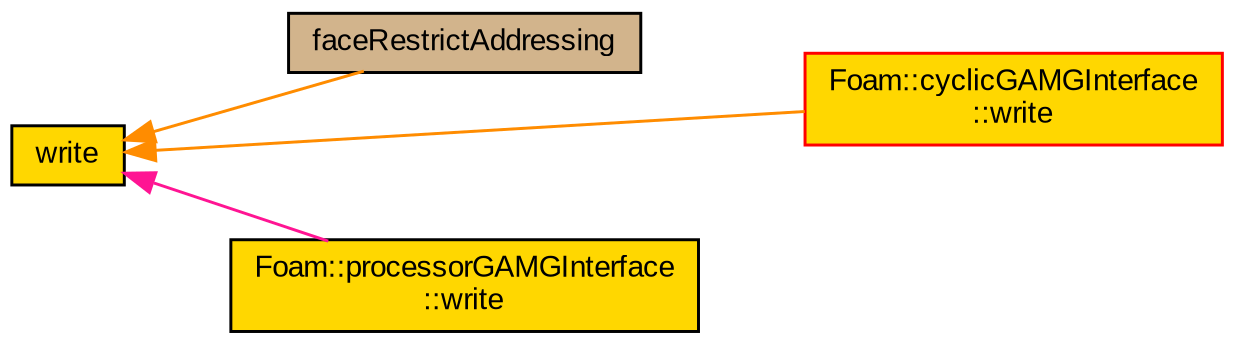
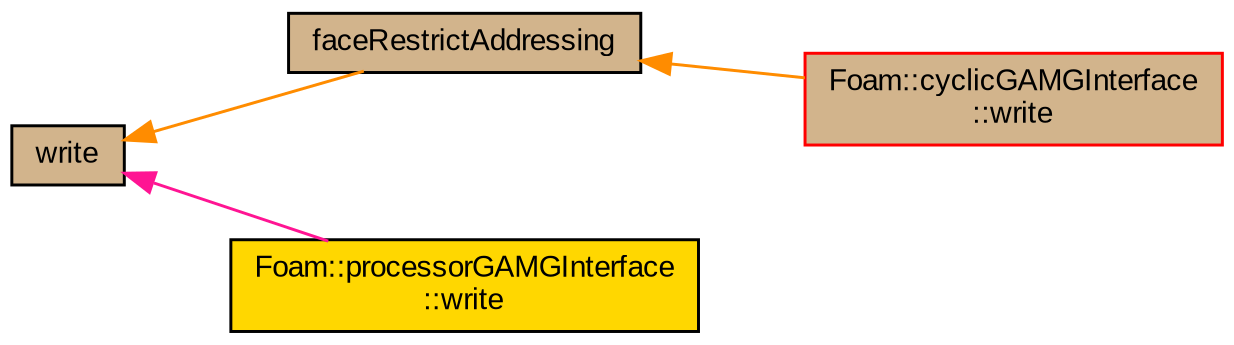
node "Foam::cyclicGAMGInterface ::write": fillcolor gold -> tan
edge "Foam::cyclicGAMGInterface ::write" -> "write": now "Foam::cyclicGAMGInterface ::write" -> "faceRestrictAddressing"
node "write": fillcolor gold -> tan
